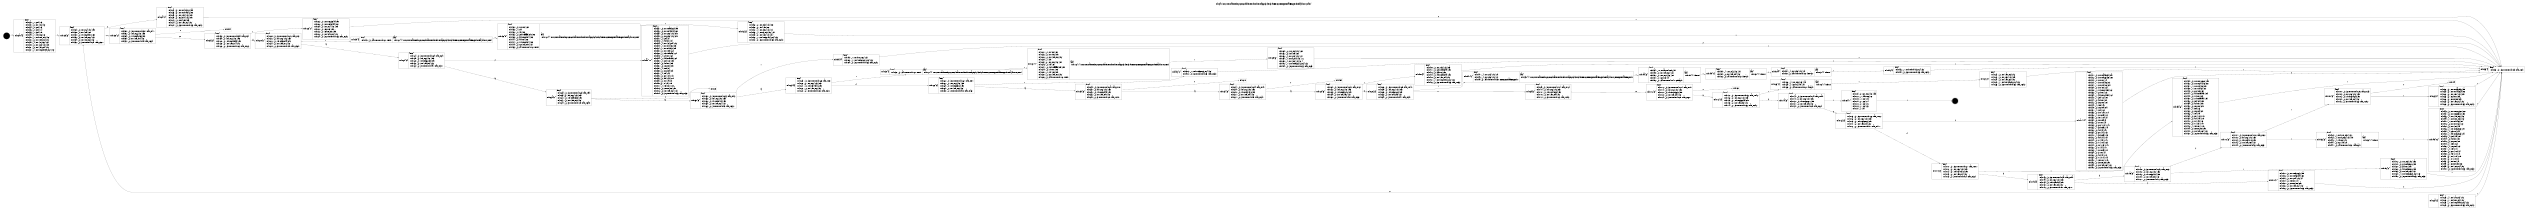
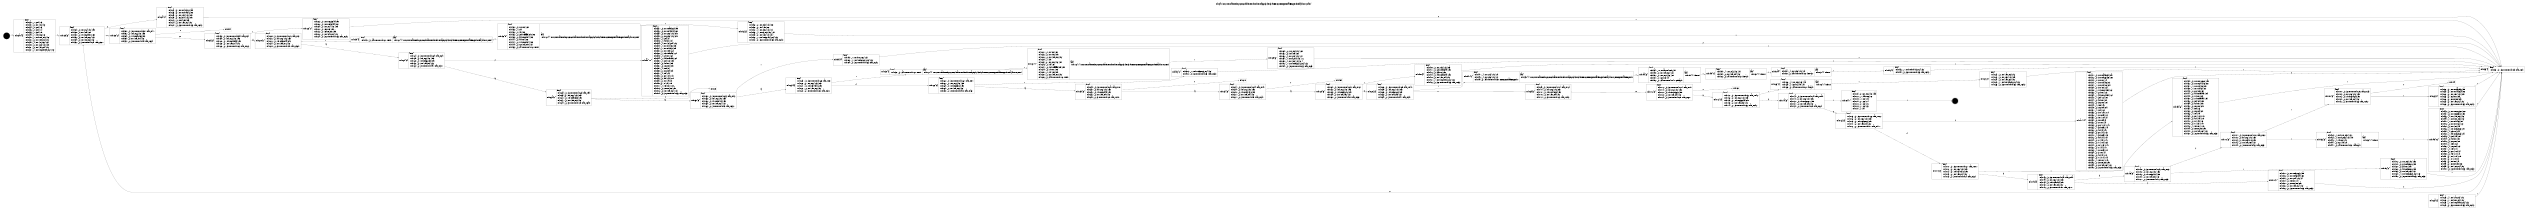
edge "0x401b2b [5]" -> "0x401b30 [40]": reversed
